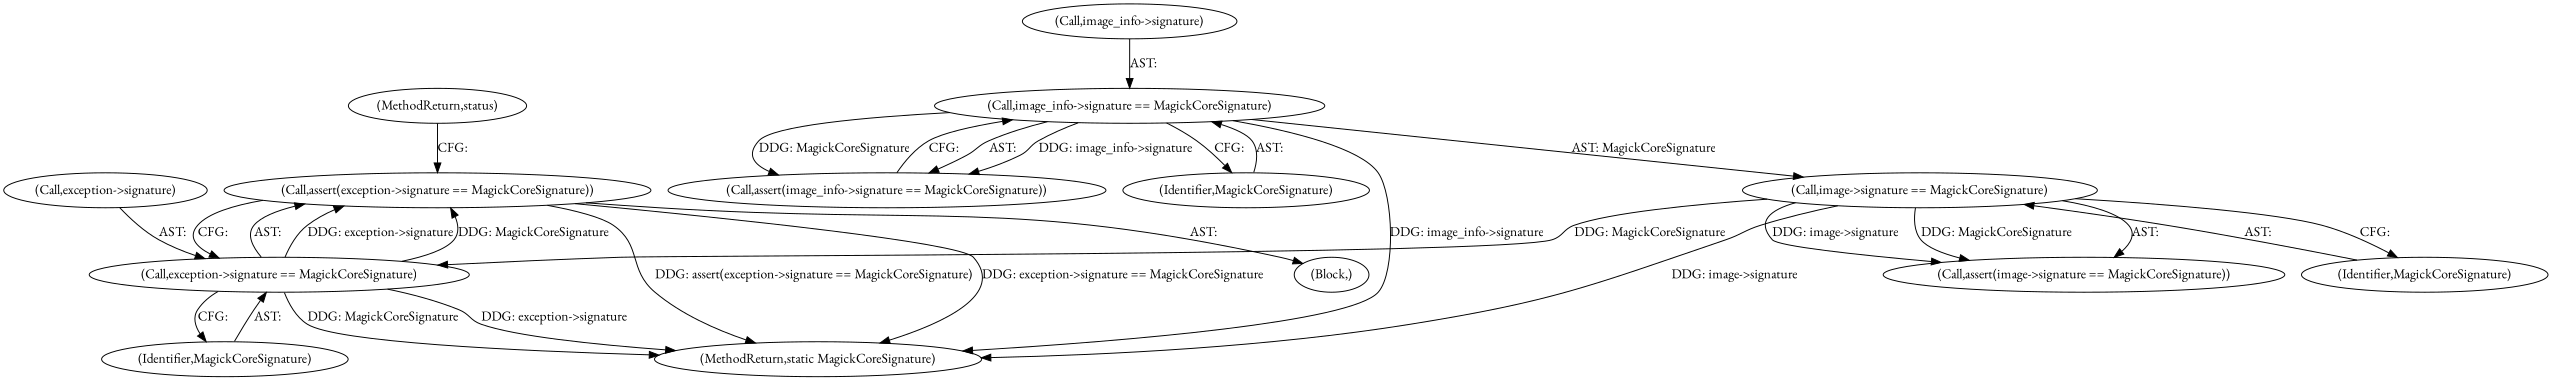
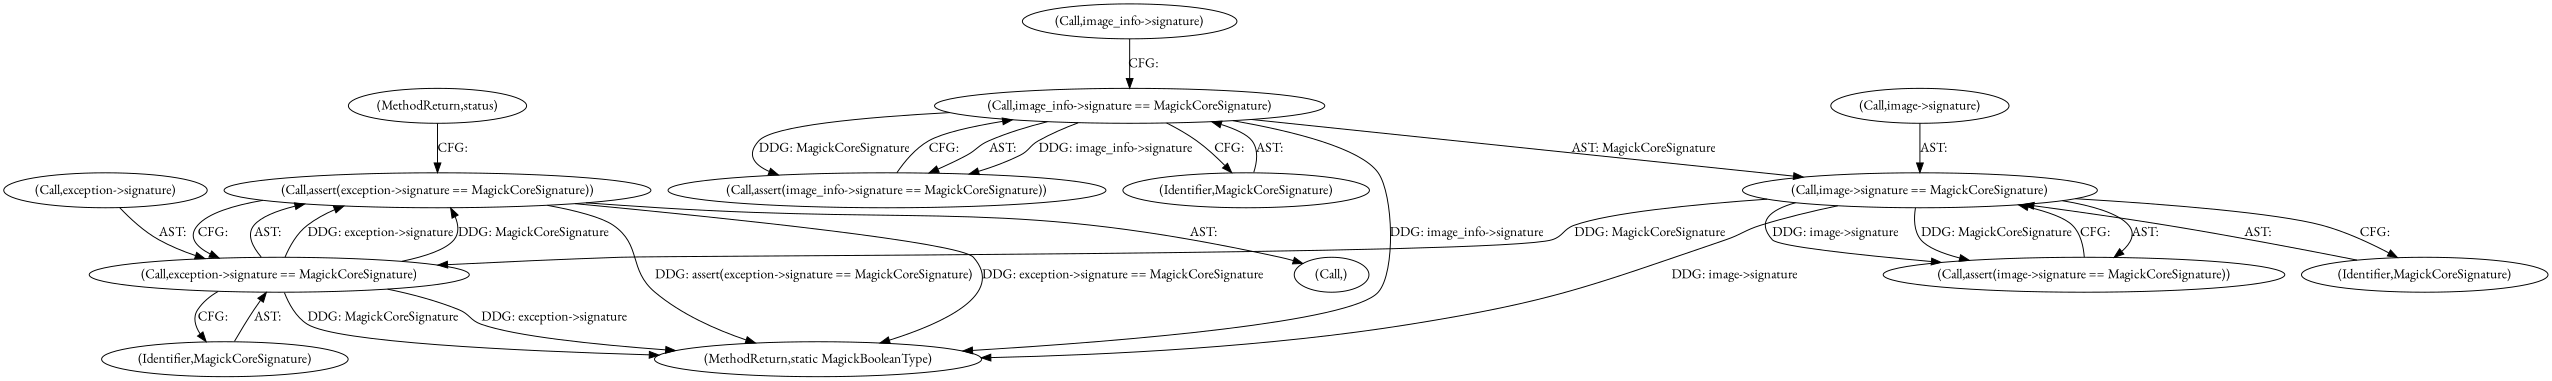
edge "(Call,image_info->signature)" -> "(Call,image_info->signature == MagickCoreSignature)": label "AST: " -> "CFG: "
node "(Call,image->signature)": added
edge "(Call,assert(image->signature == MagickCoreSignature))" -> "(Call,image->signature == MagickCoreSignature)": added, label "CFG:"
node "(Block,)": label "(Block,)" -> "(Call,)"
node "(MethodReturn,static MagickCoreSignature)": label "(MethodReturn,static MagickCoreSignature)" -> "(MethodReturn,static MagickBooleanType)"
